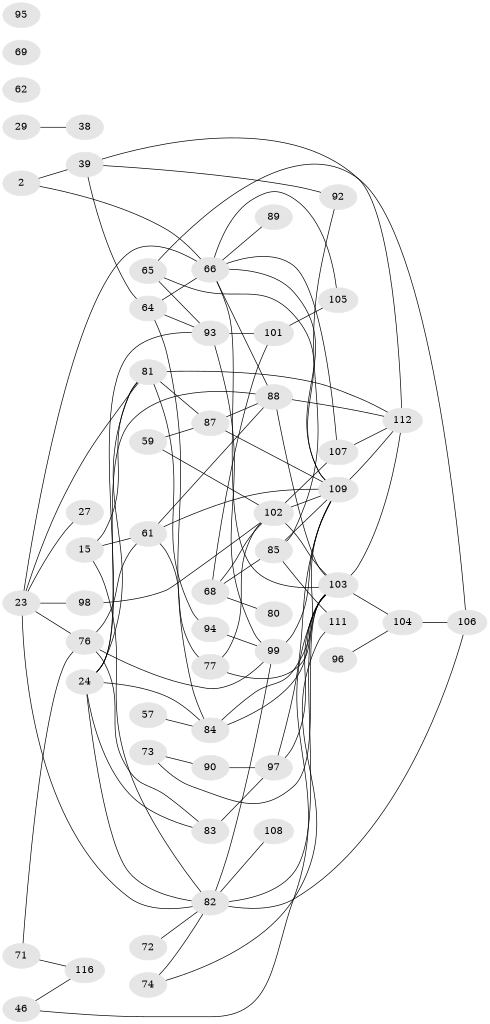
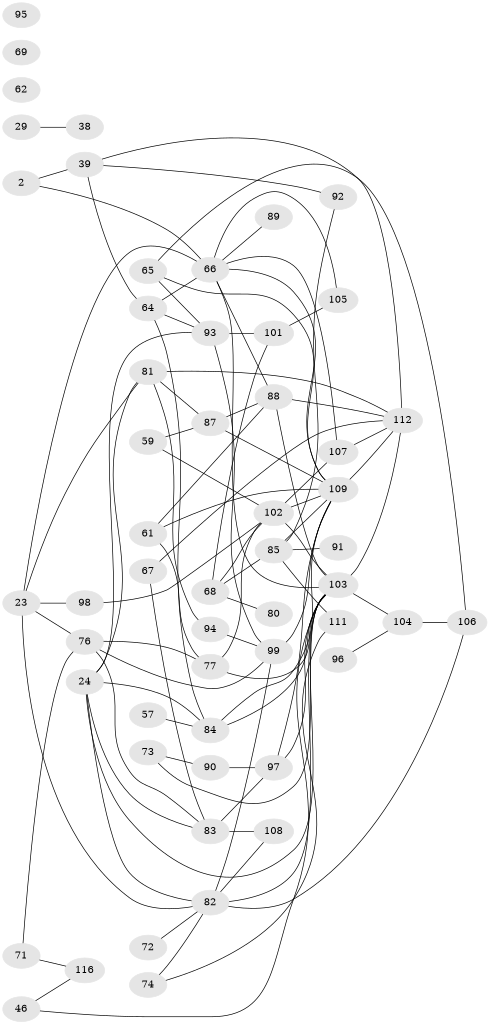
edge "88" -- "24": now "103" -- "24"
node "27": removed
node "91": added
node "15": removed
node "67": added
edge "61" -- "76": now "77" -- "76"
edge "83" -- "108": added
